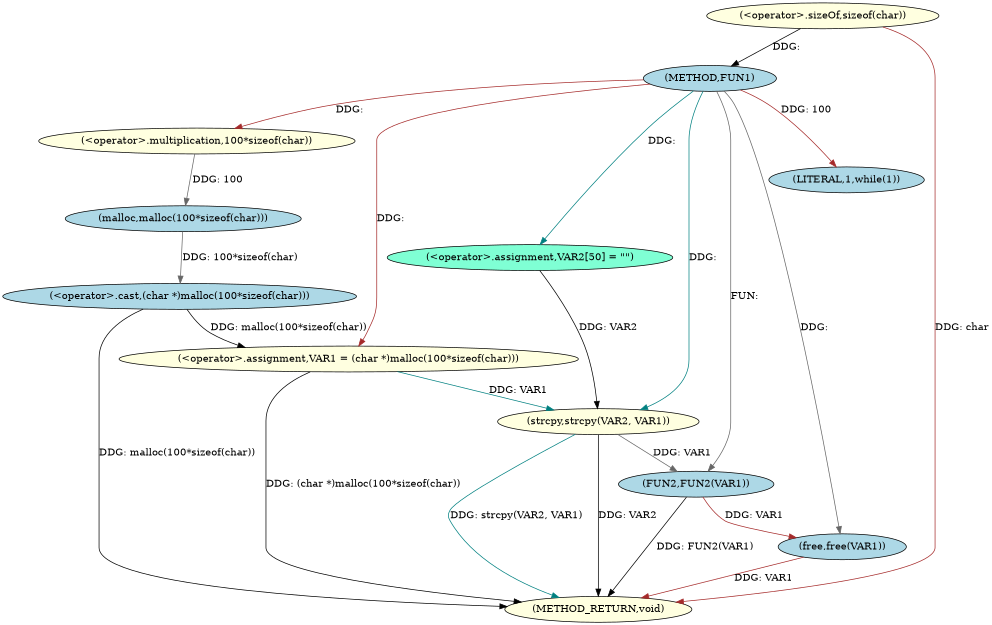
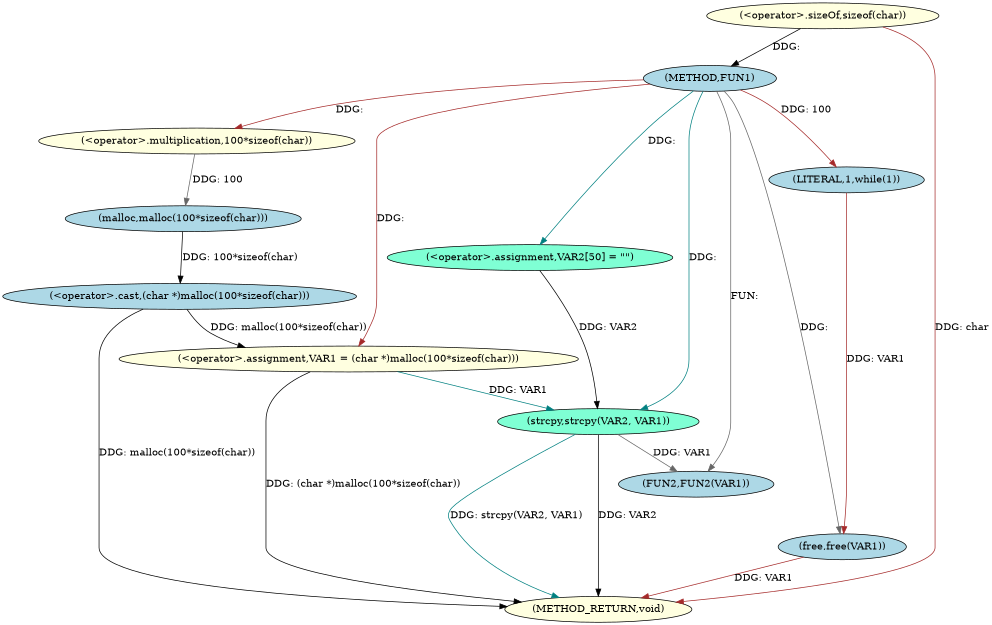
edge "(malloc,malloc(100*sizeof(char)))" -> "(<operator>.cast,(char *)malloc(100*sizeof(char)))": color gray40 -> black
node "(strcpy,strcpy(VAR2, VAR1))": fillcolor lightyellow -> aquamarine
edge "(FUN2,FUN2(VAR1))" -> "(free,free(VAR1))": now "(LITERAL,1,while(1))" -> "(free,free(VAR1))"
edge "(FUN2,FUN2(VAR1))" -> "(METHOD_RETURN,void)": removed, label "DDG: FUN2(VAR1)"
